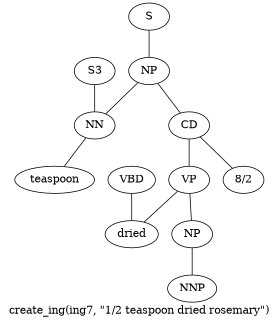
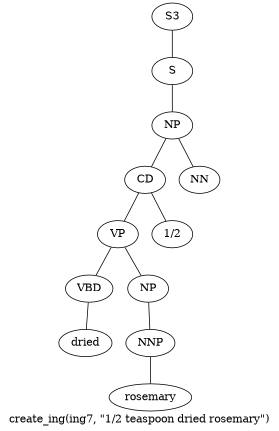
edge "S3" -- "NN": now "S3" -- "S"
node "teaspoon": removed
node "8/2": label "8/2" -> "1/2"
edge "VP" -- "dried": now "VP" -- "VBD"
node "rosemary": added
